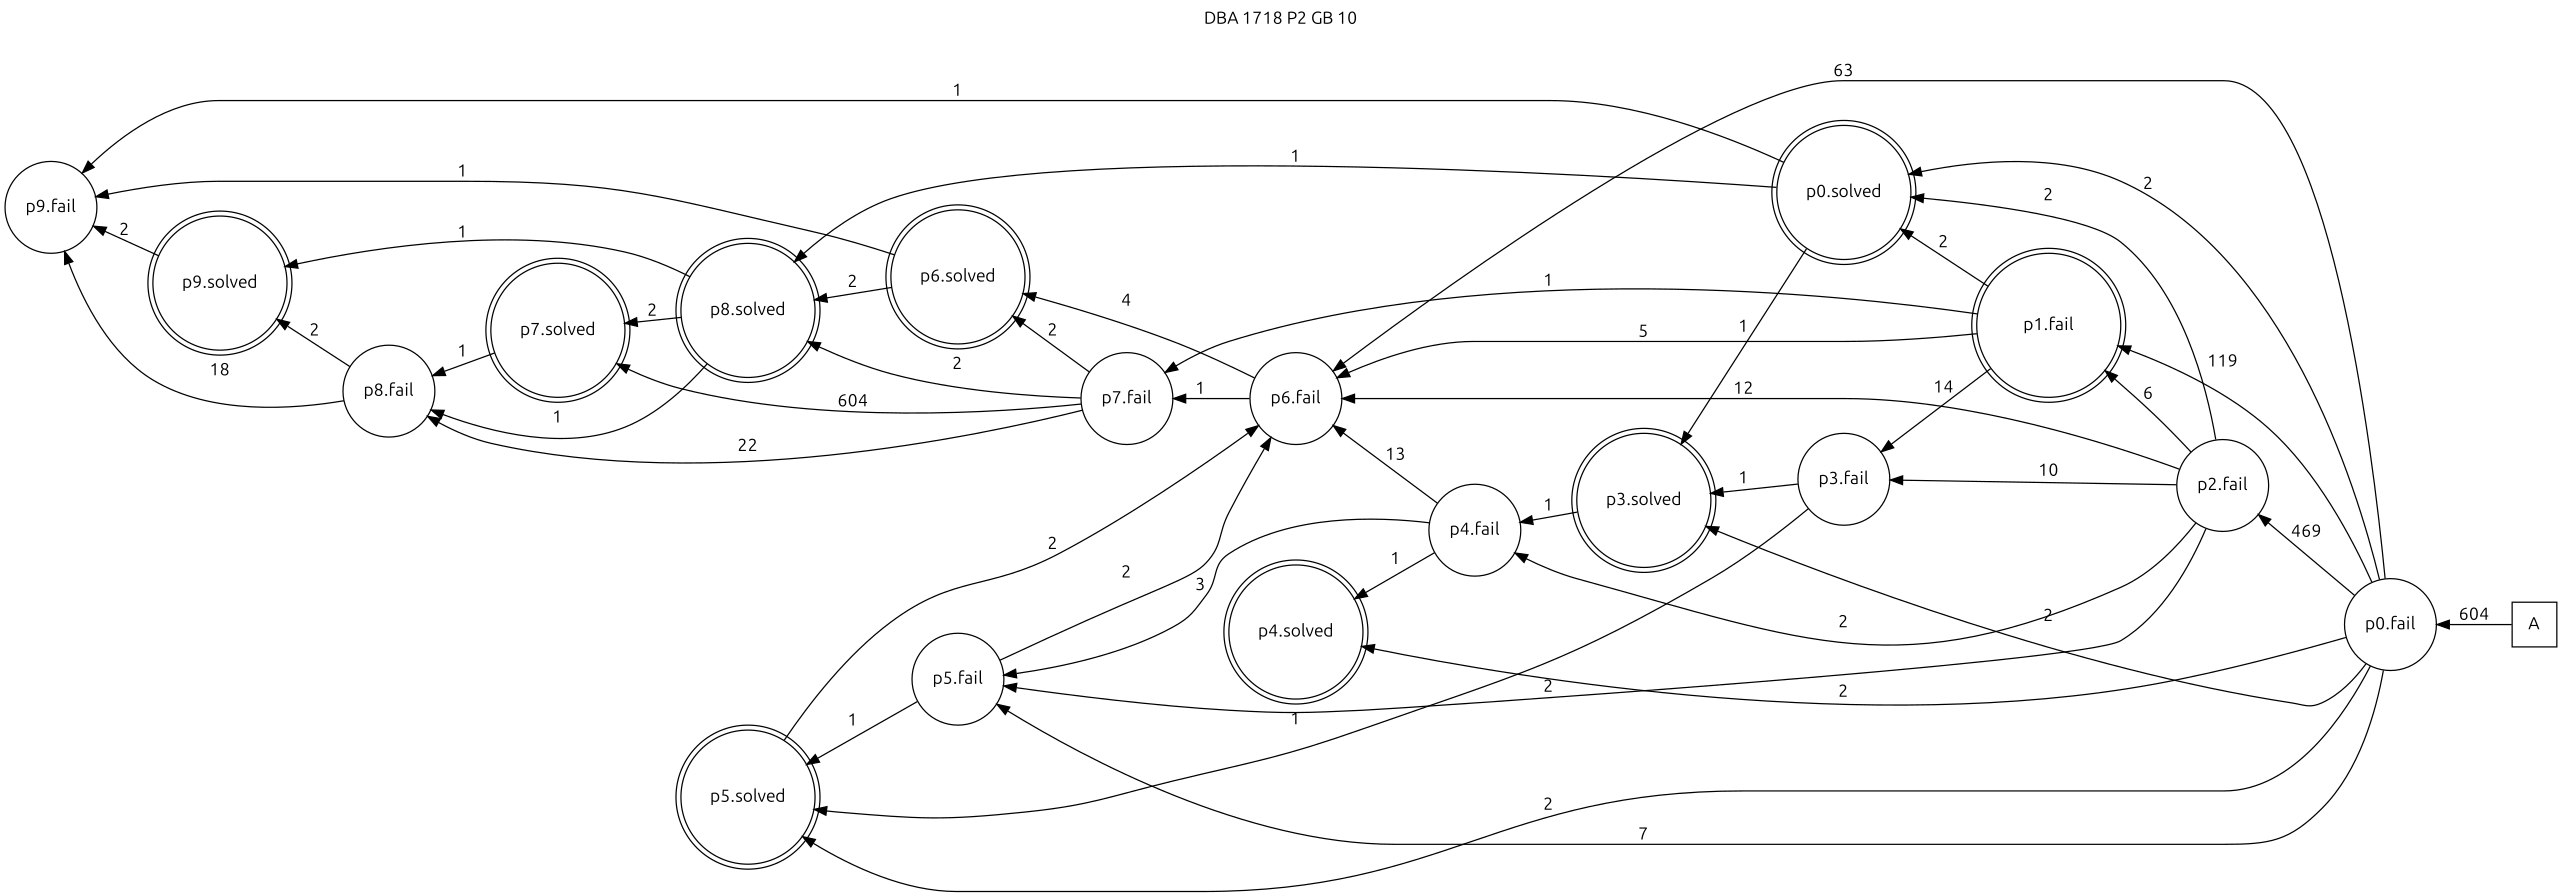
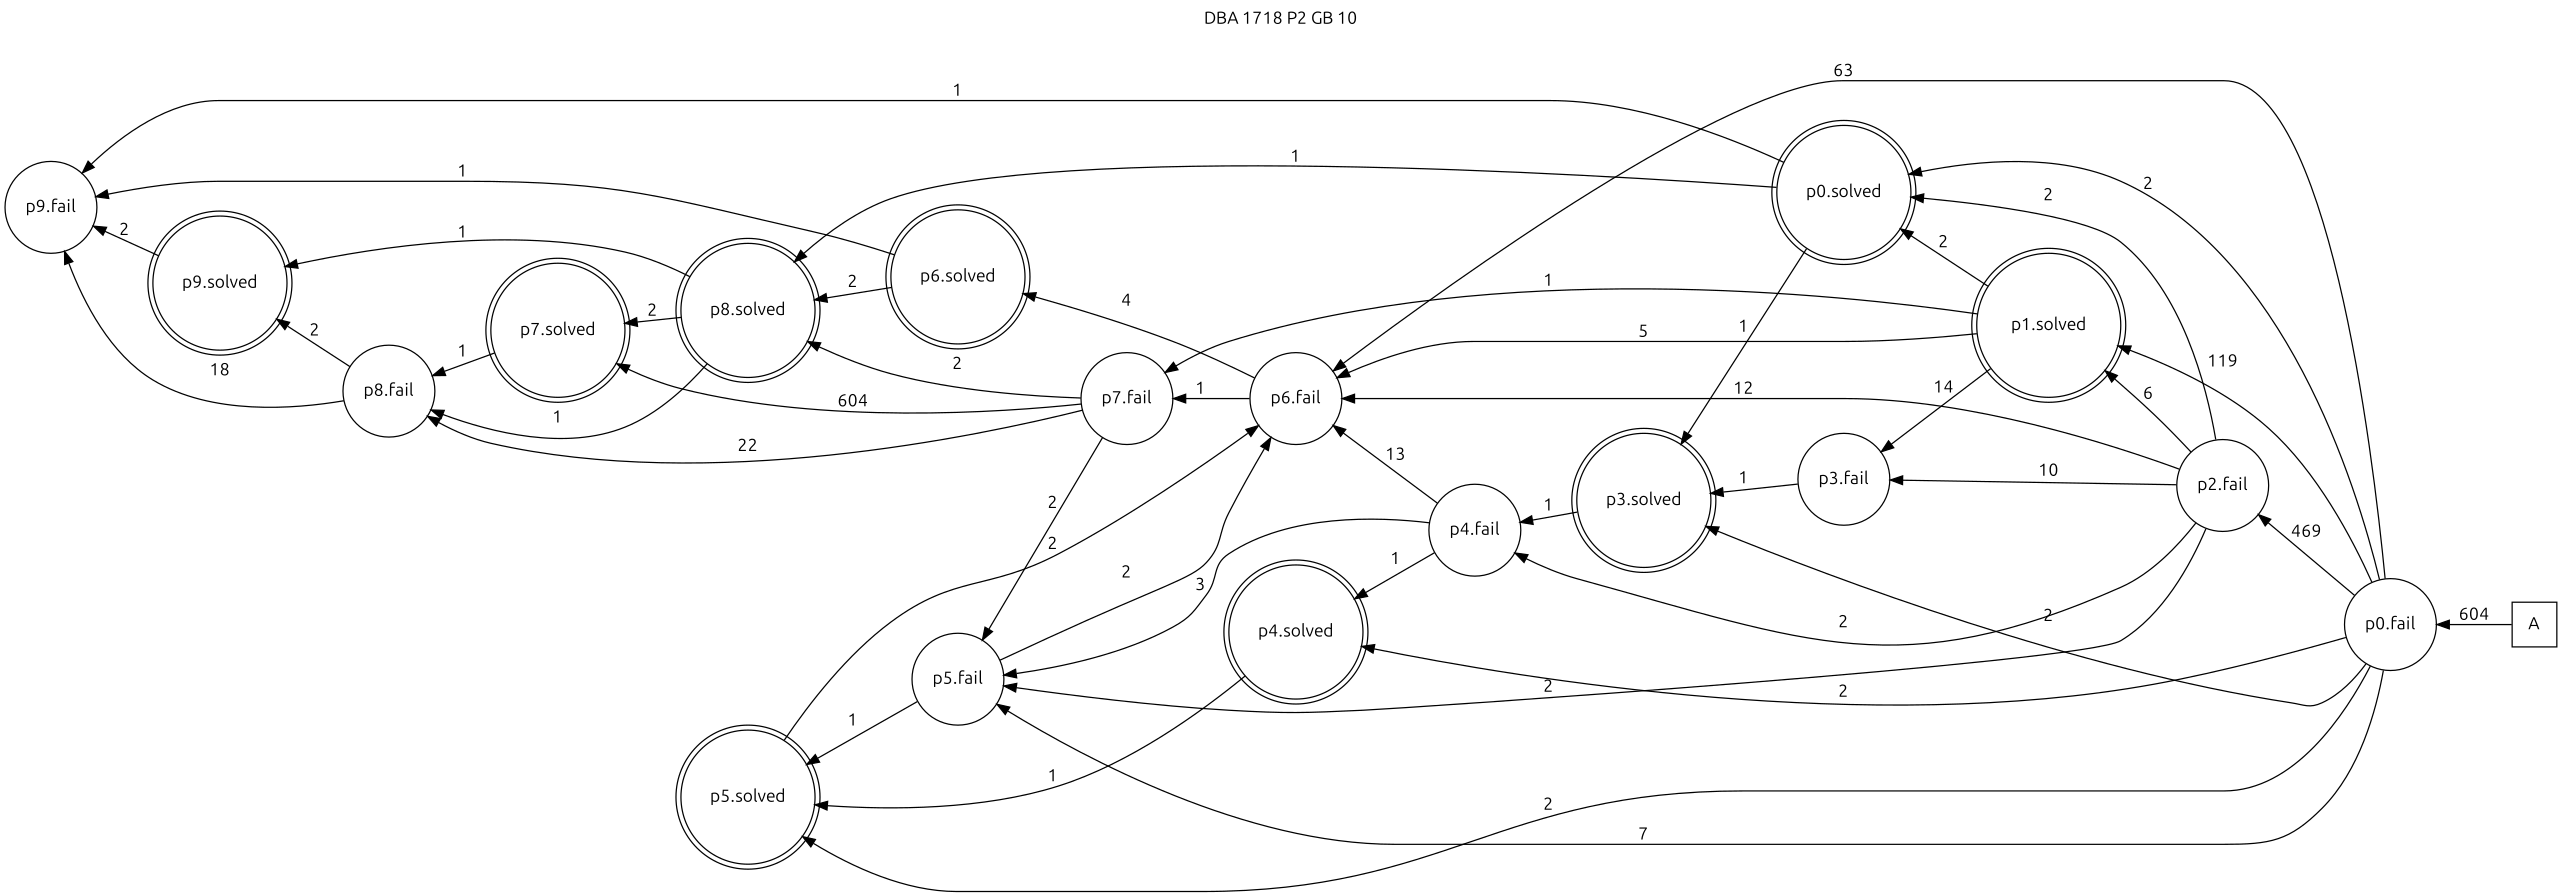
node "p1.fail": label "p1.fail" -> "p1.solved"
edge "p7.fail" -> "p6.solved": now "p7.fail" -> "p5.fail"
edge "p3.fail" -> "p5.solved": now "p4.solved" -> "p5.solved"
